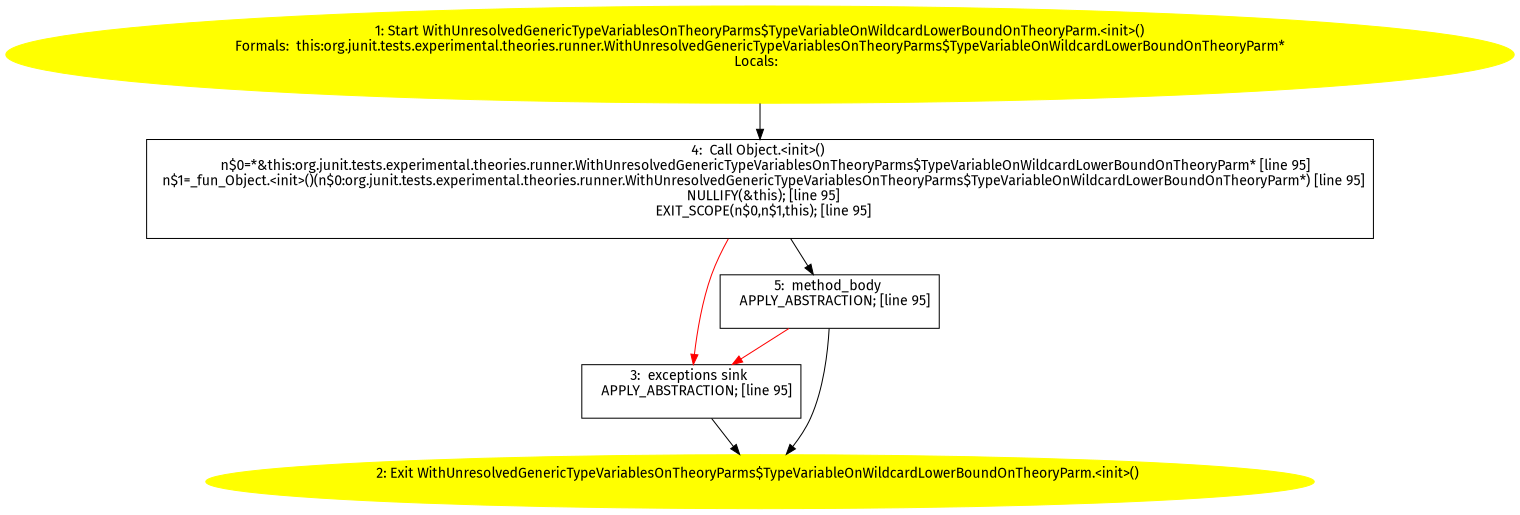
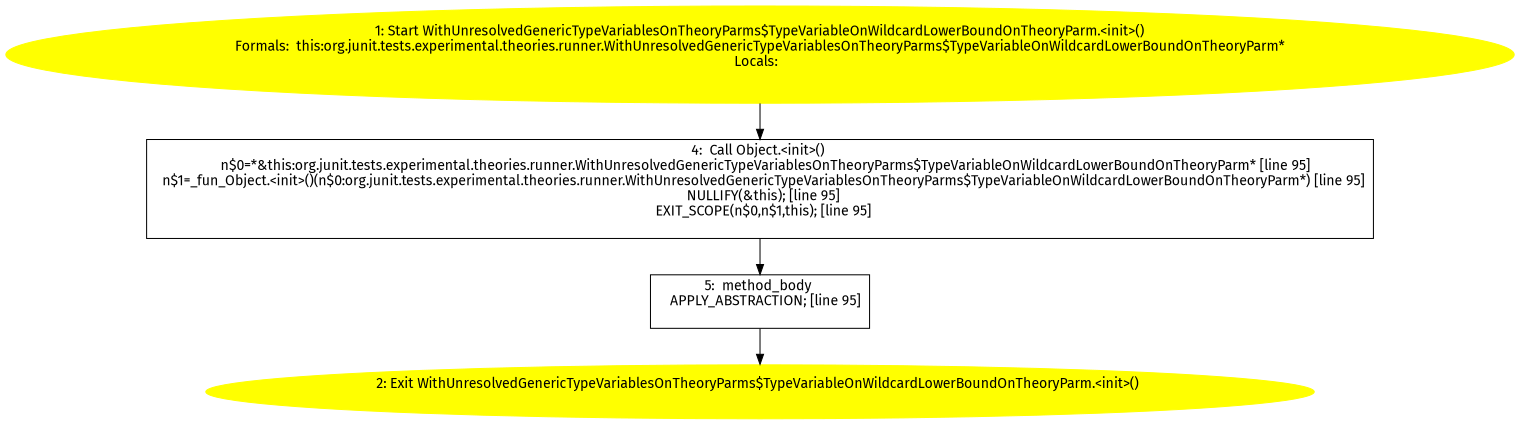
node "3:  exceptions sink APPLY_ABSTRACTION; [line 95]": removed
